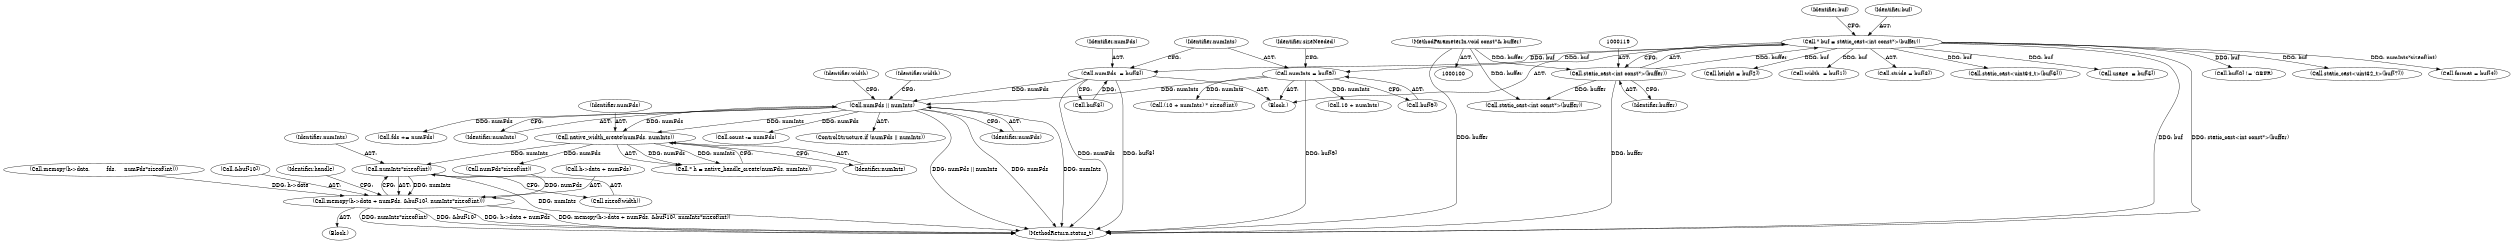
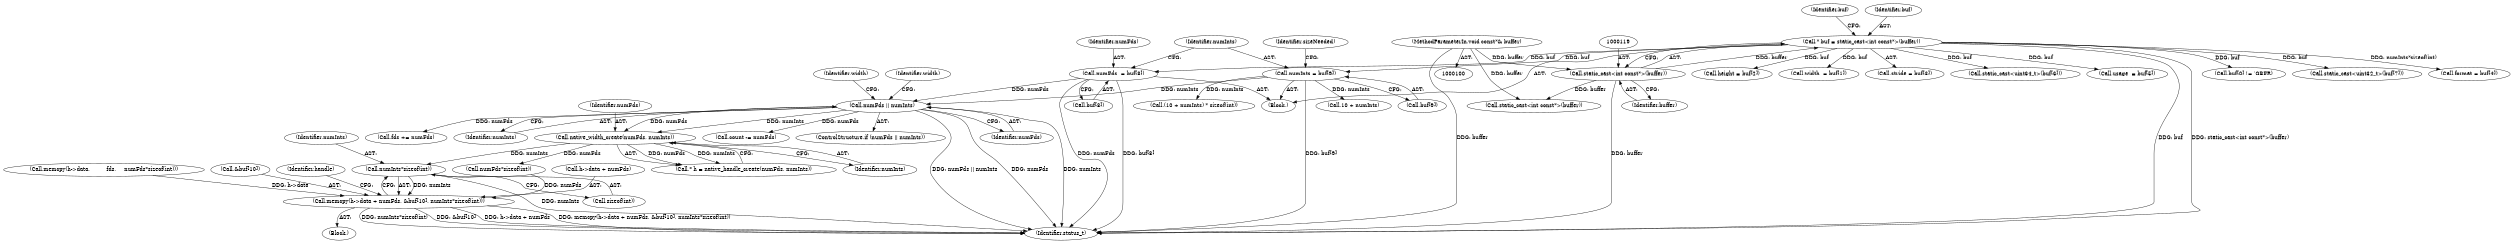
edge "(Call,buf[8])" -> "(Call,numFds  = buf[8])": label "DDG: " -> "AST: "
node "(Call,sizeof(width))": label "(Call,sizeof(width))" -> "(Call,sizeof(int))"
node "(MethodReturn,status_t)": label "(MethodReturn,status_t)" -> "(Identifier,status_t)"
